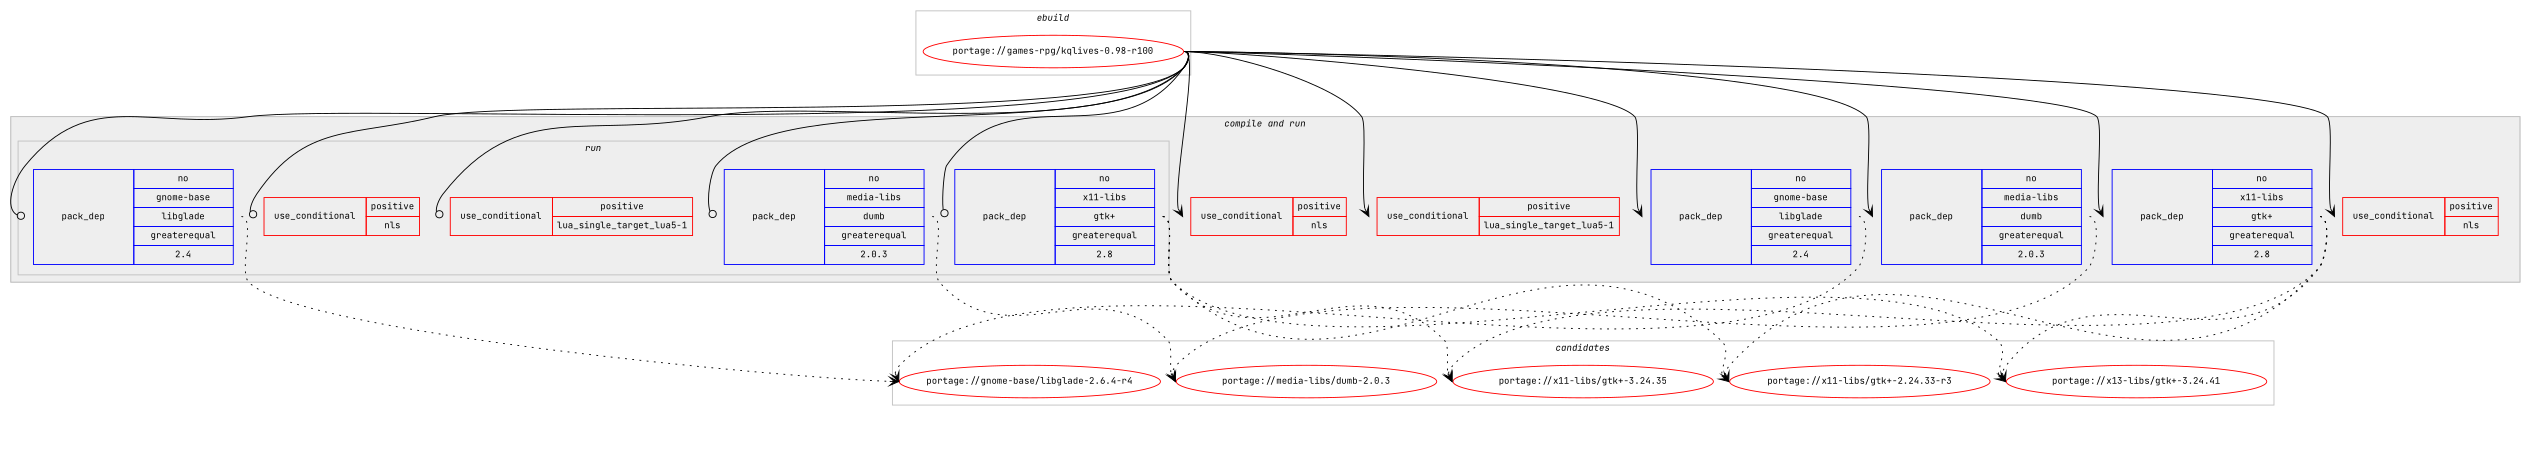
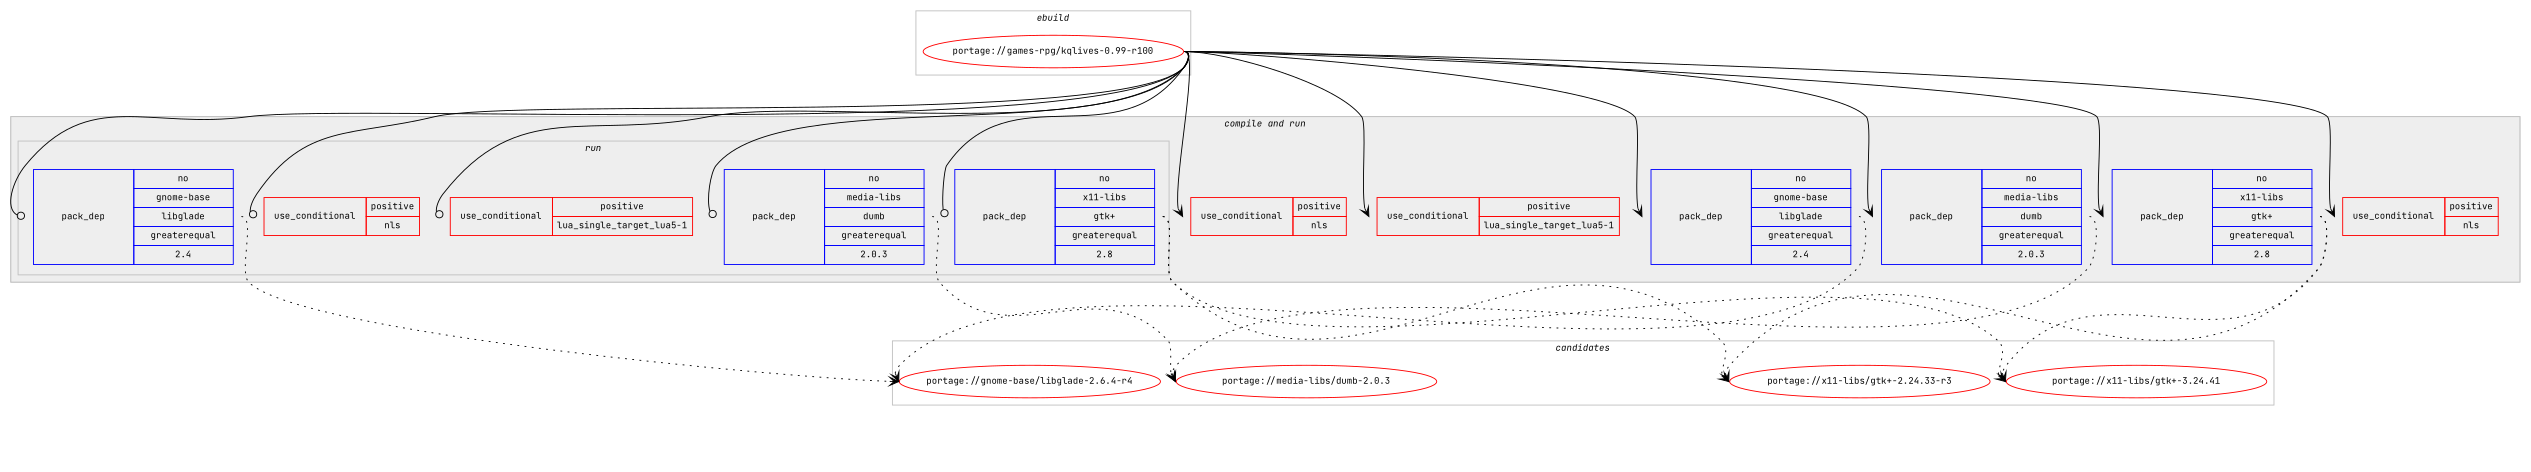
node "portage://games-rpg/kqlives-0.98-r100": label "portage://games-rpg/kqlives-0.98-r100" -> "portage://games-rpg/kqlives-0.99-r100"
node "portage://x11-libs/gtk+-3.24.35": removed
node "portage://x13-libs/gtk+-3.24.41": label "portage://x13-libs/gtk+-3.24.41" -> "portage://x11-libs/gtk+-3.24.41"
